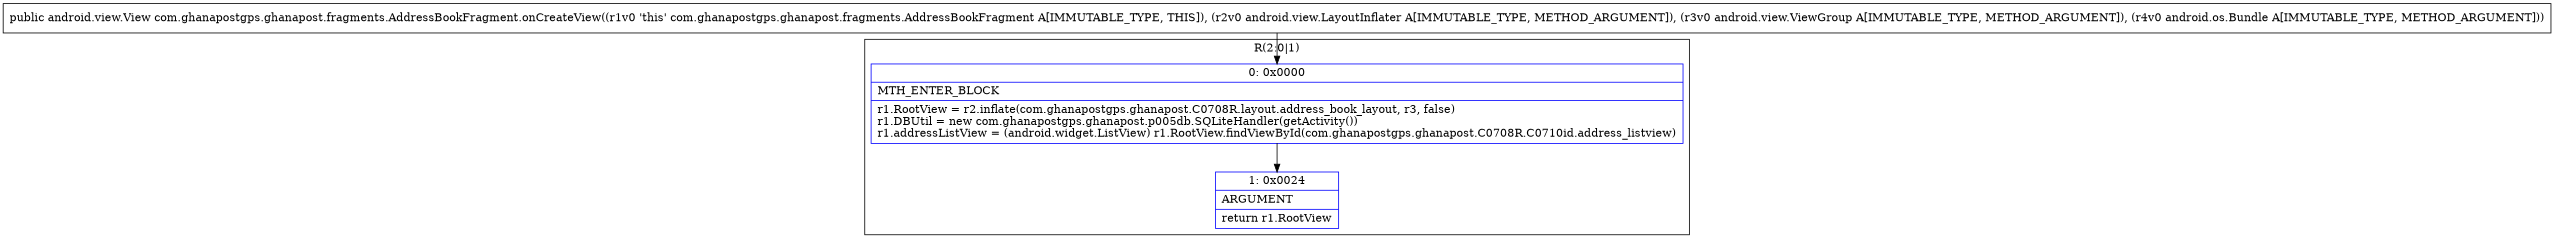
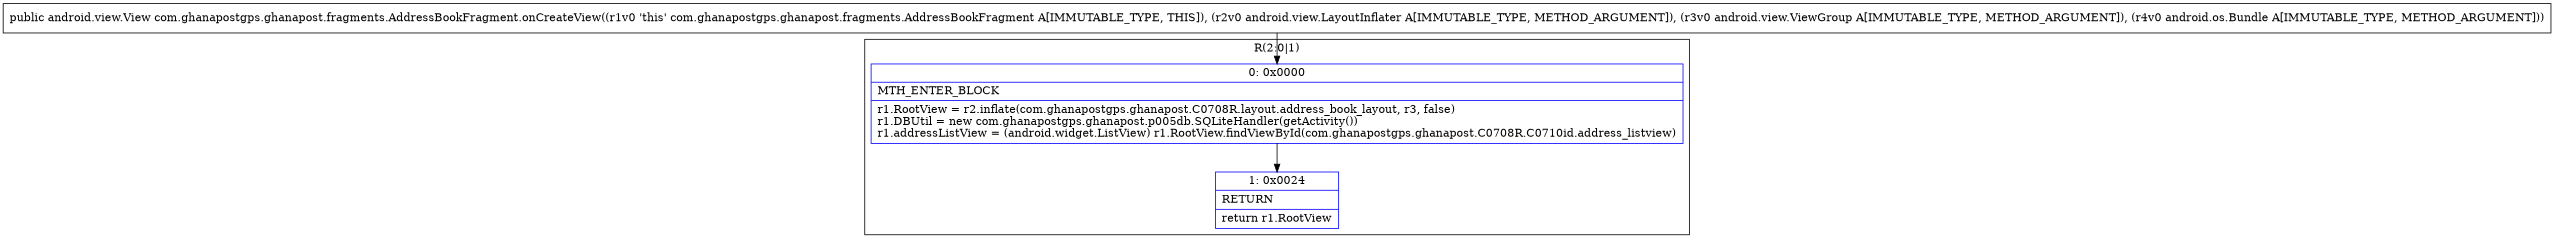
node "1: 0x0024": text "ARGUMENT" -> "RETURN"
